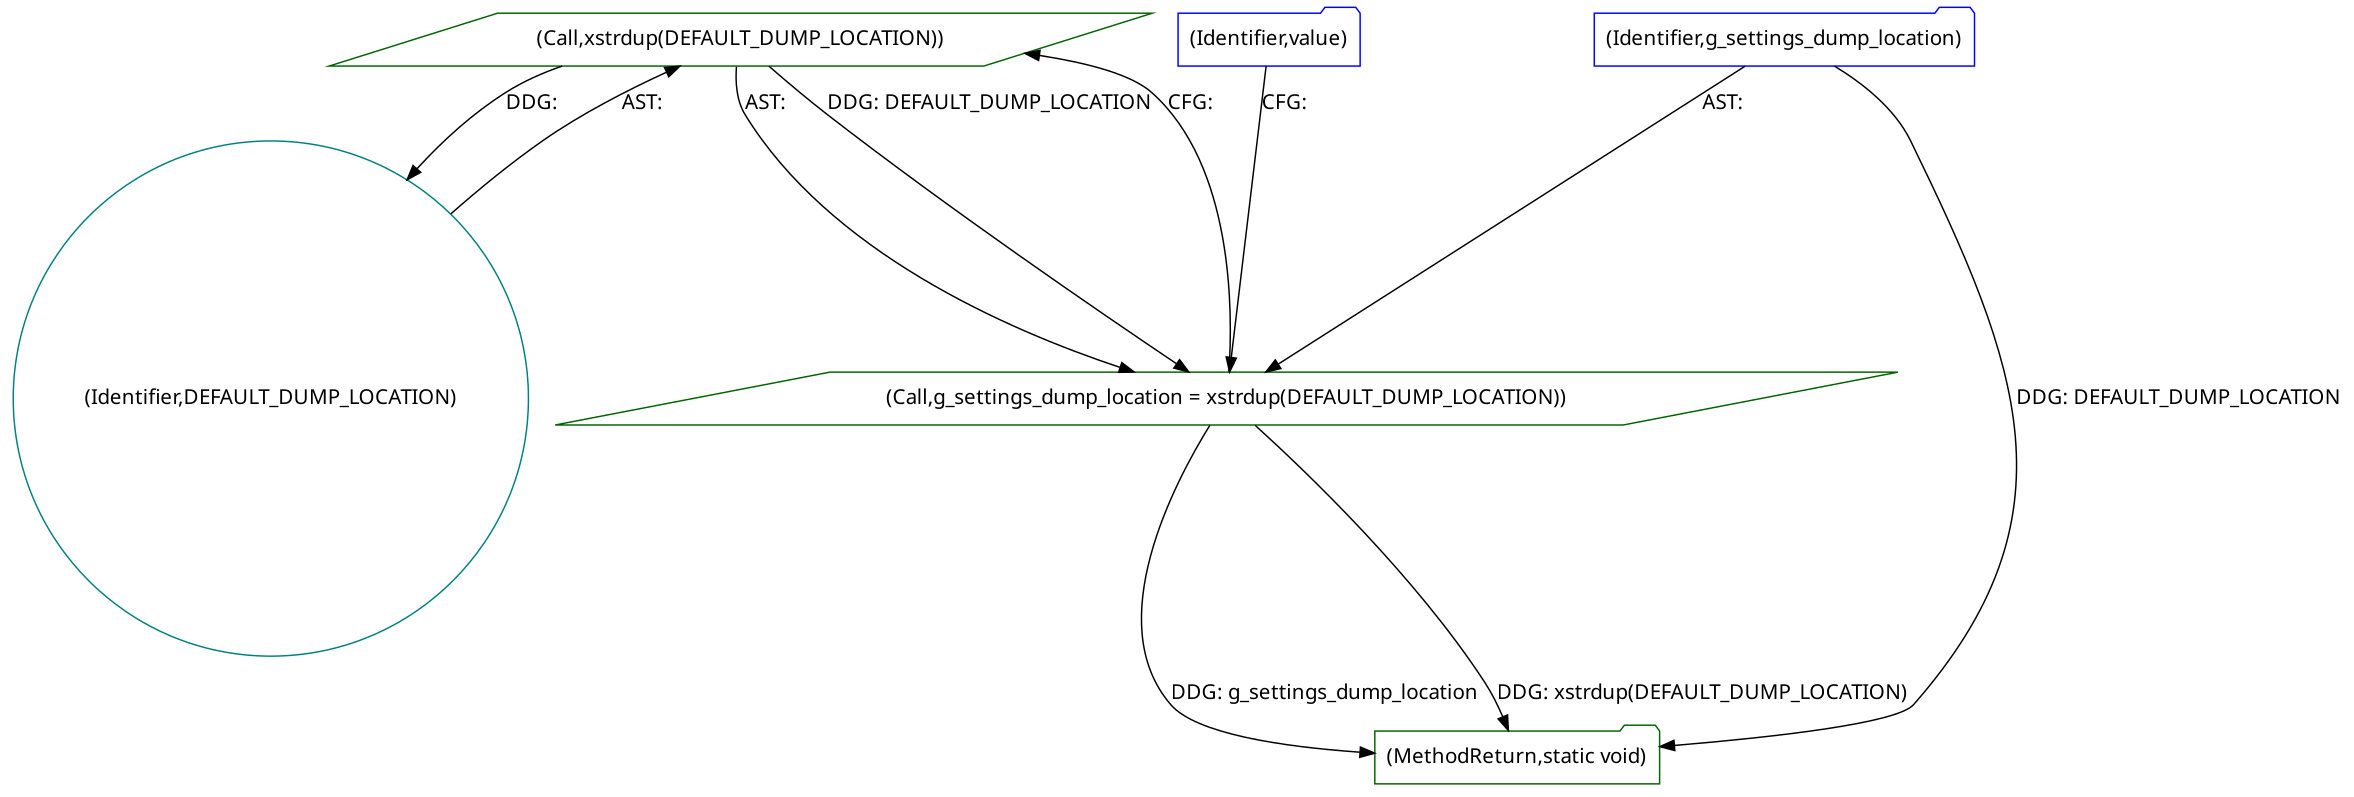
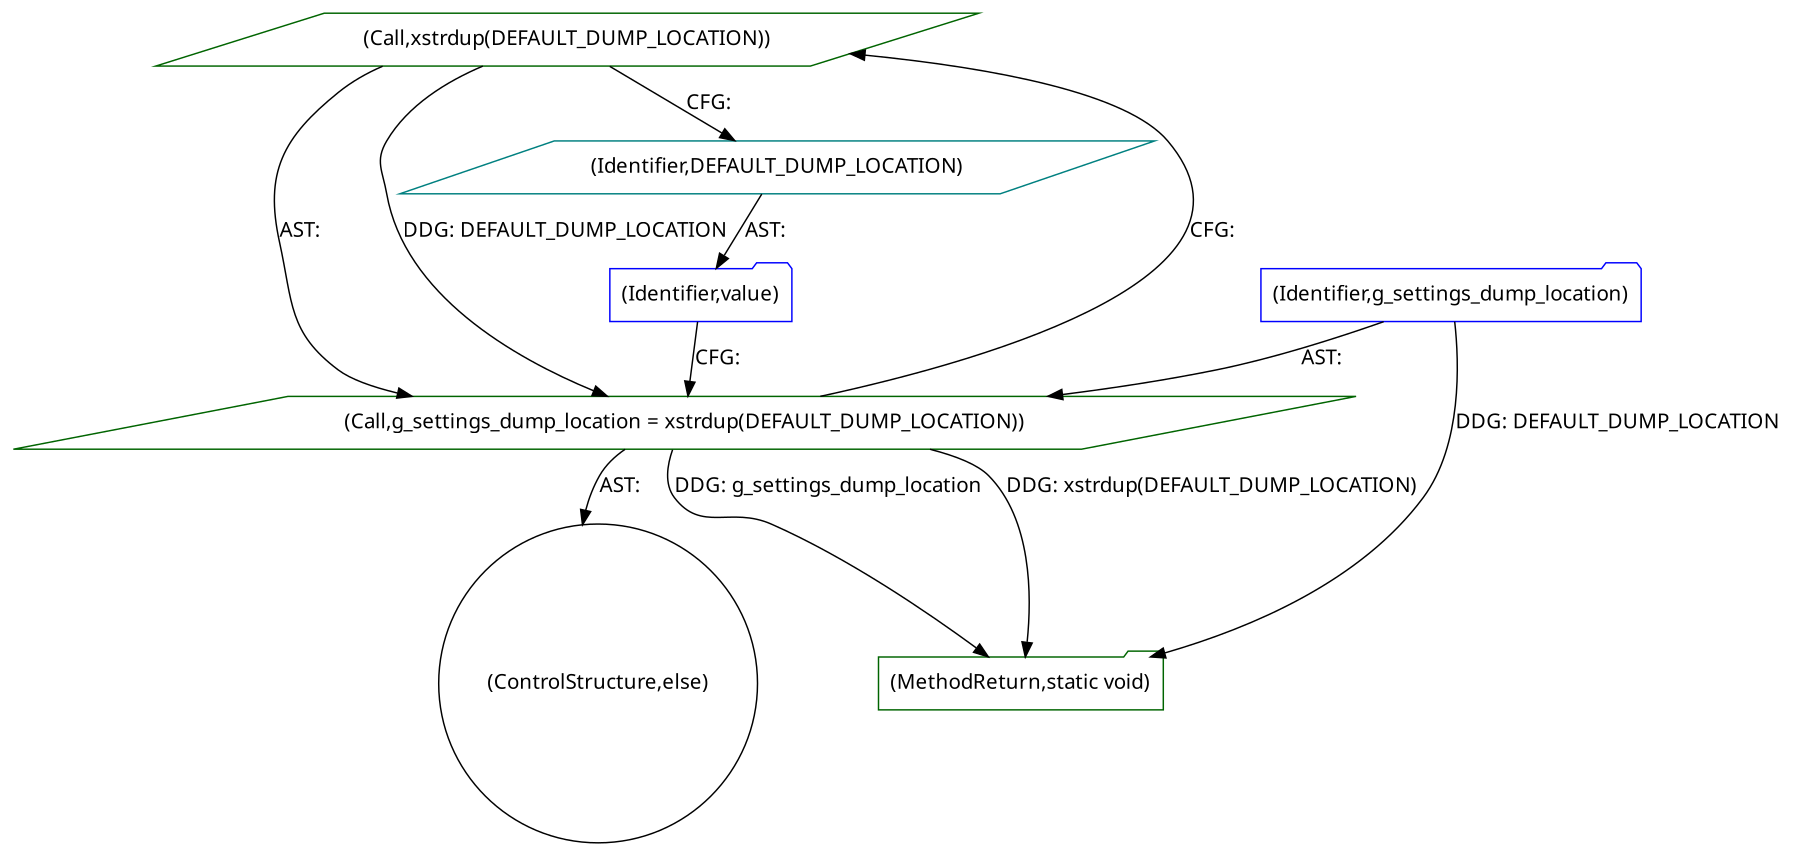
edge "(Call,xstrdup(DEFAULT_DUMP_LOCATION))" -> "(Identifier,DEFAULT_DUMP_LOCATION)": label "DDG: " -> "CFG: "
edge "(Identifier,DEFAULT_DUMP_LOCATION)" -> "(Call,xstrdup(DEFAULT_DUMP_LOCATION))": now "(Identifier,DEFAULT_DUMP_LOCATION)" -> "(Identifier,value)"
node "(Identifier,DEFAULT_DUMP_LOCATION)": shape circle -> parallelogram
node "(ControlStructure,else)": added
